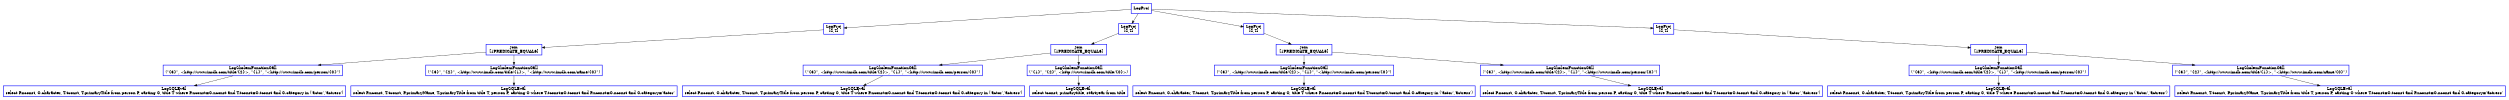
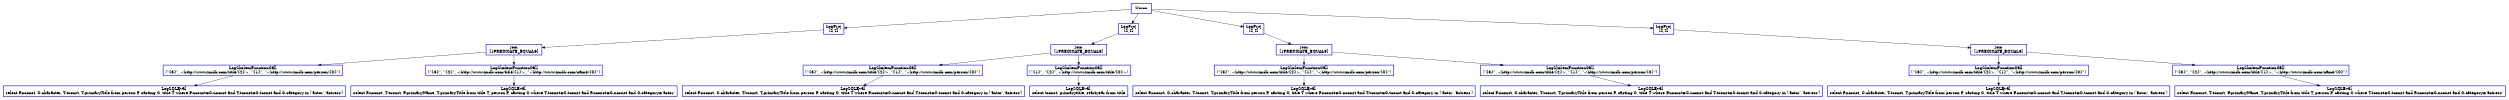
node "LogProj": label "LogProj" -> "Union"
